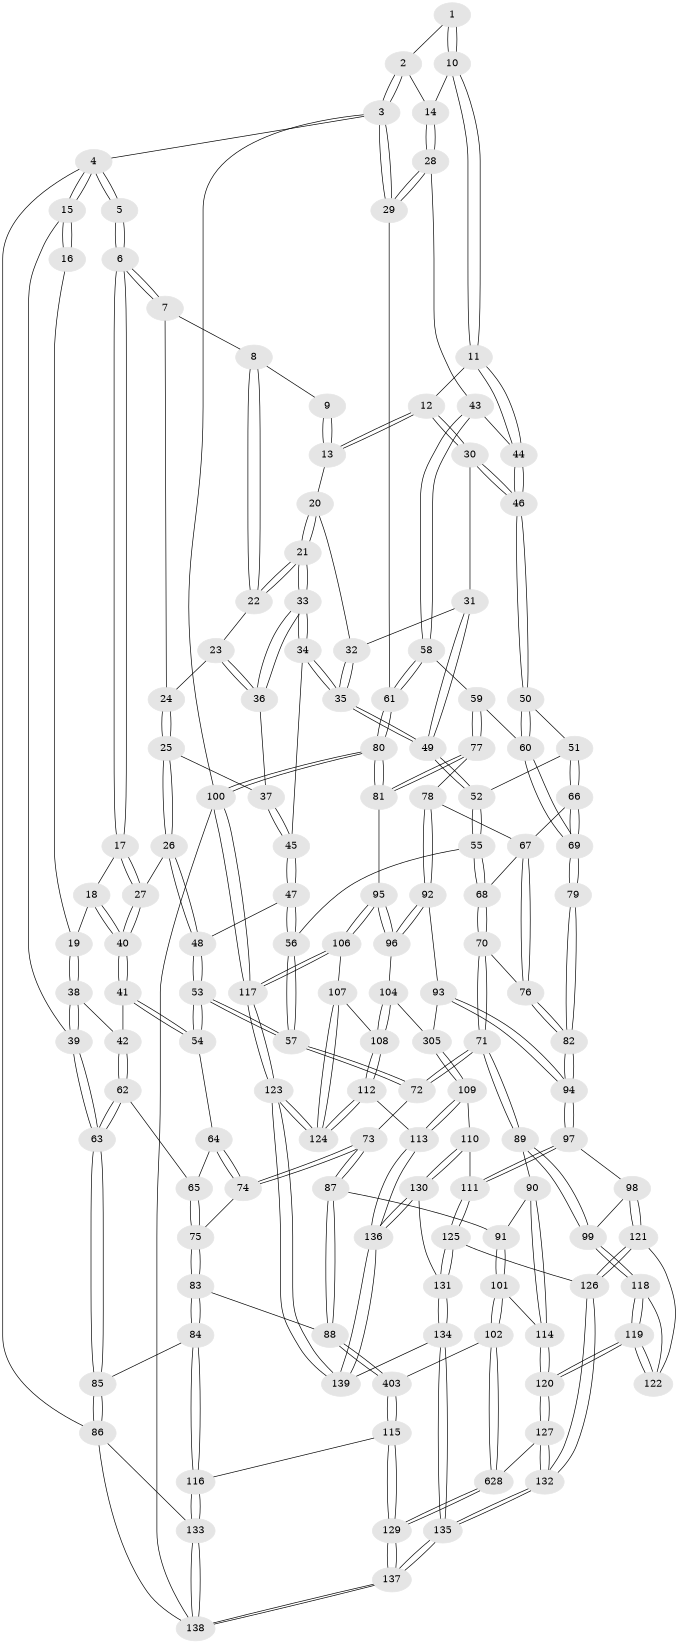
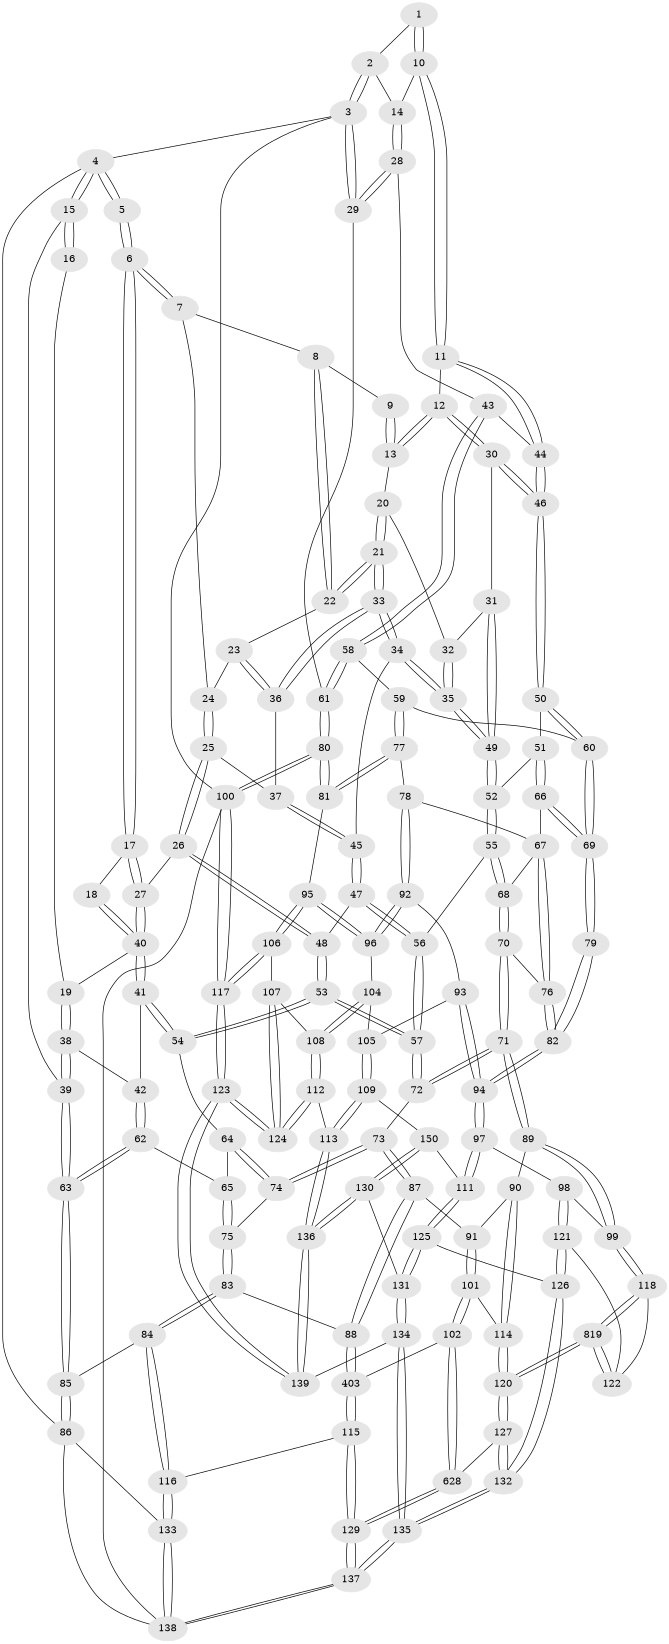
edge "18" -- "19": now "40" -- "19"
node "305": label "305" -> "105"
node "110": label "110" -> "150"
node "119": label "119" -> "819"
